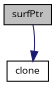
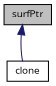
edge "surfPtr" -> "clone": reversed
